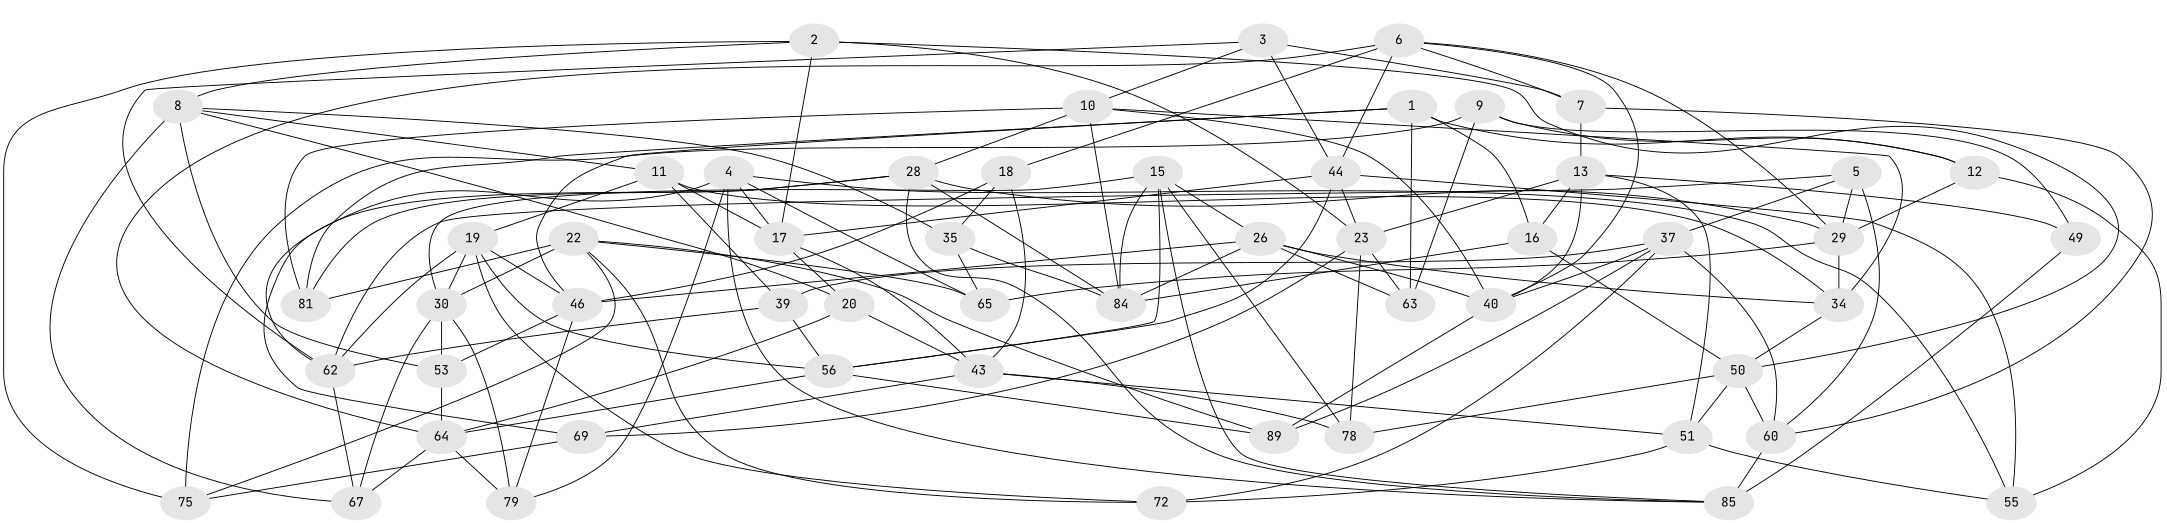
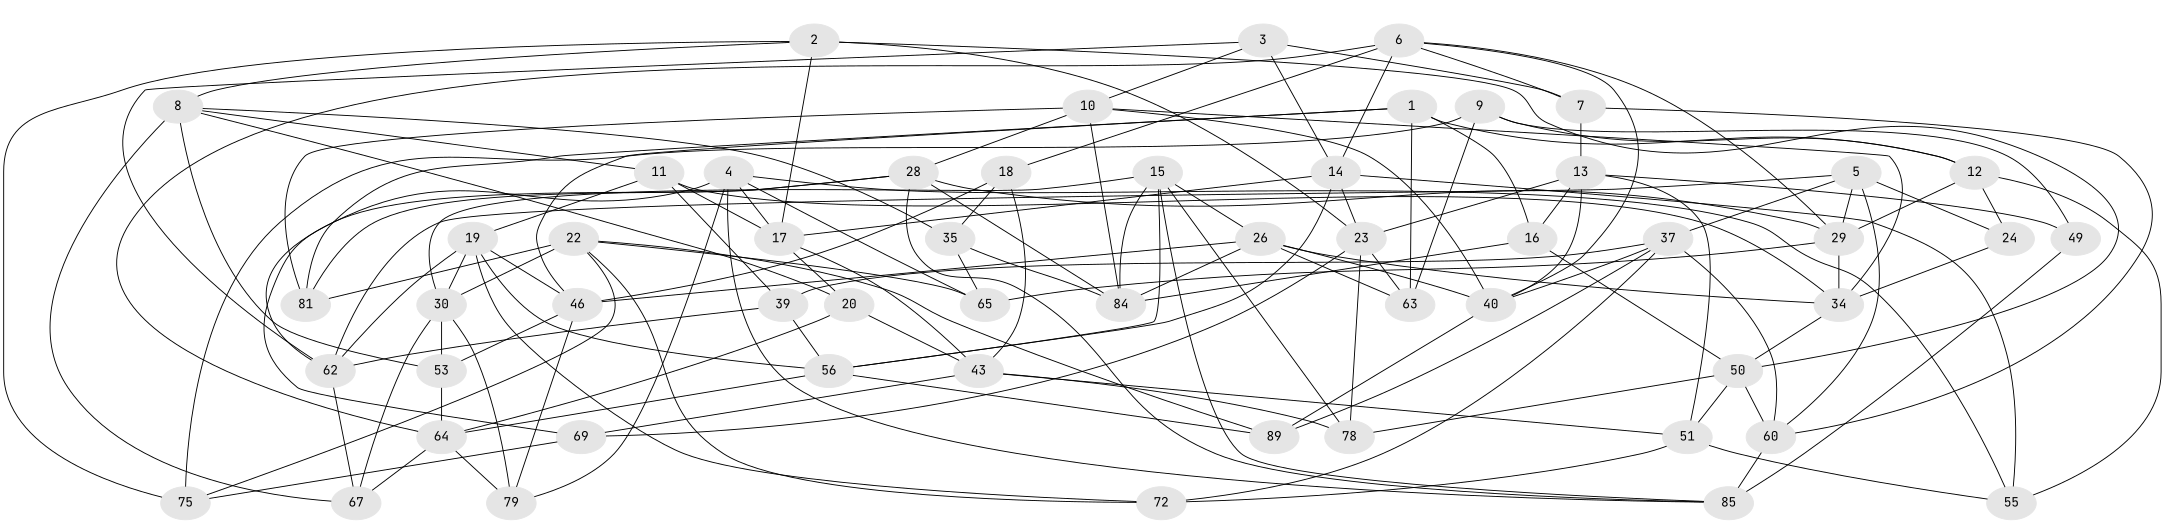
node "44": label "44" -> "14"
node "24": added
